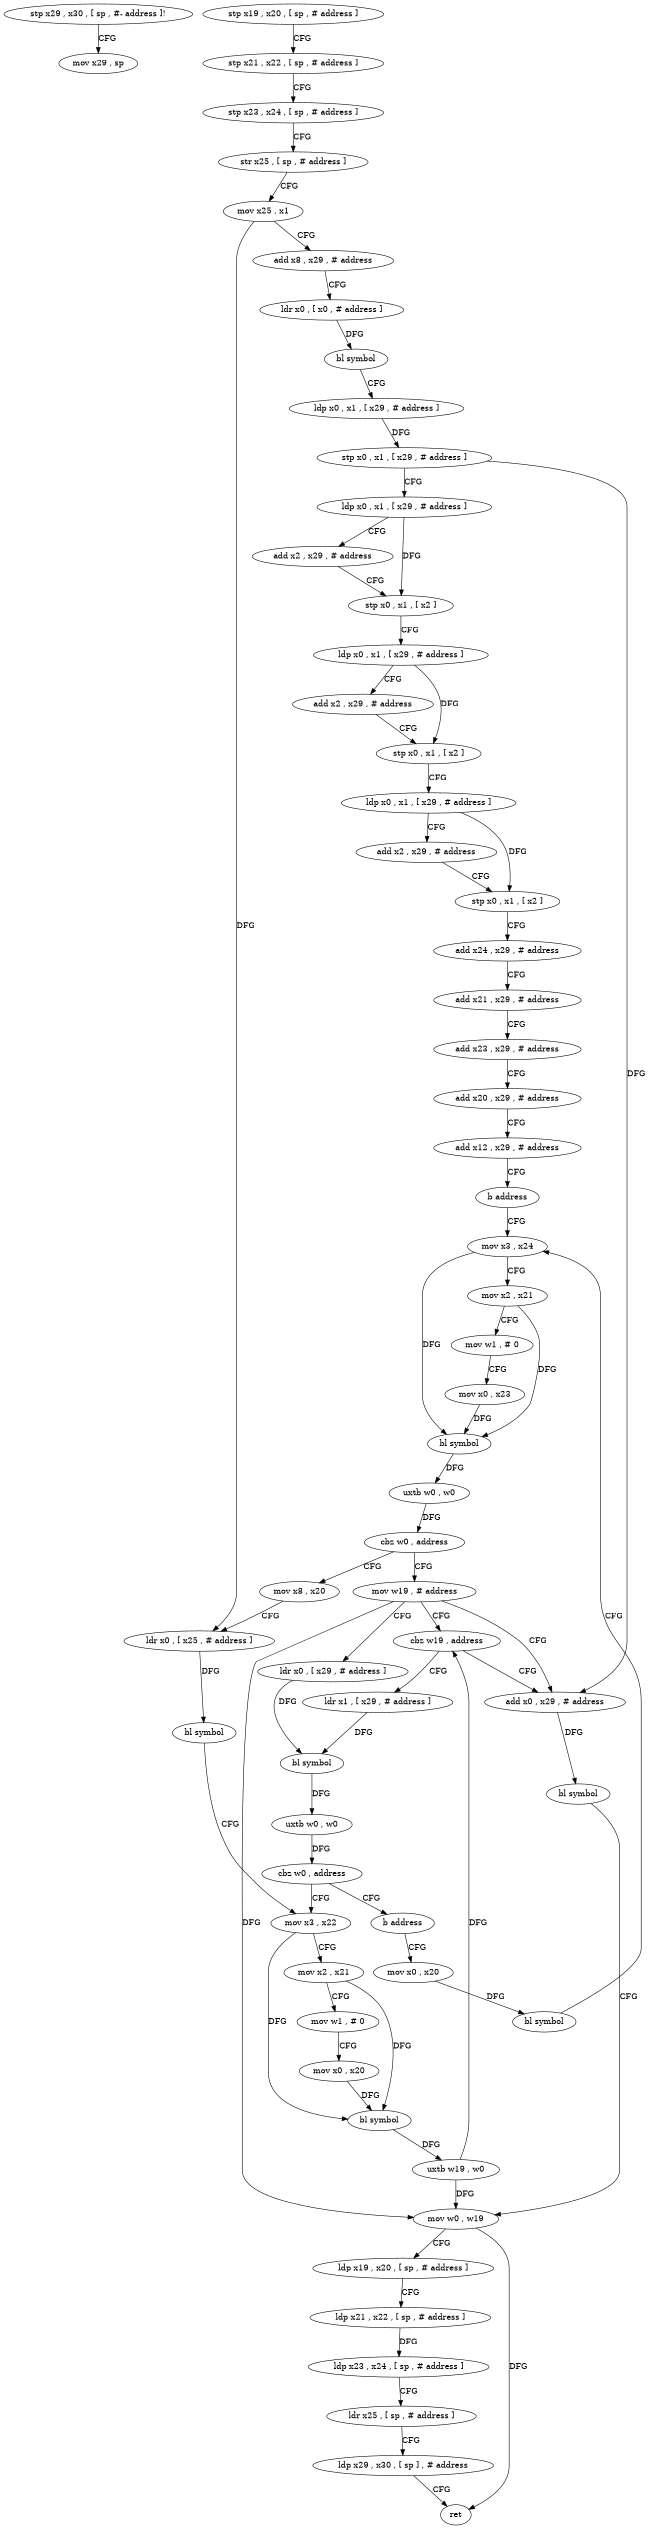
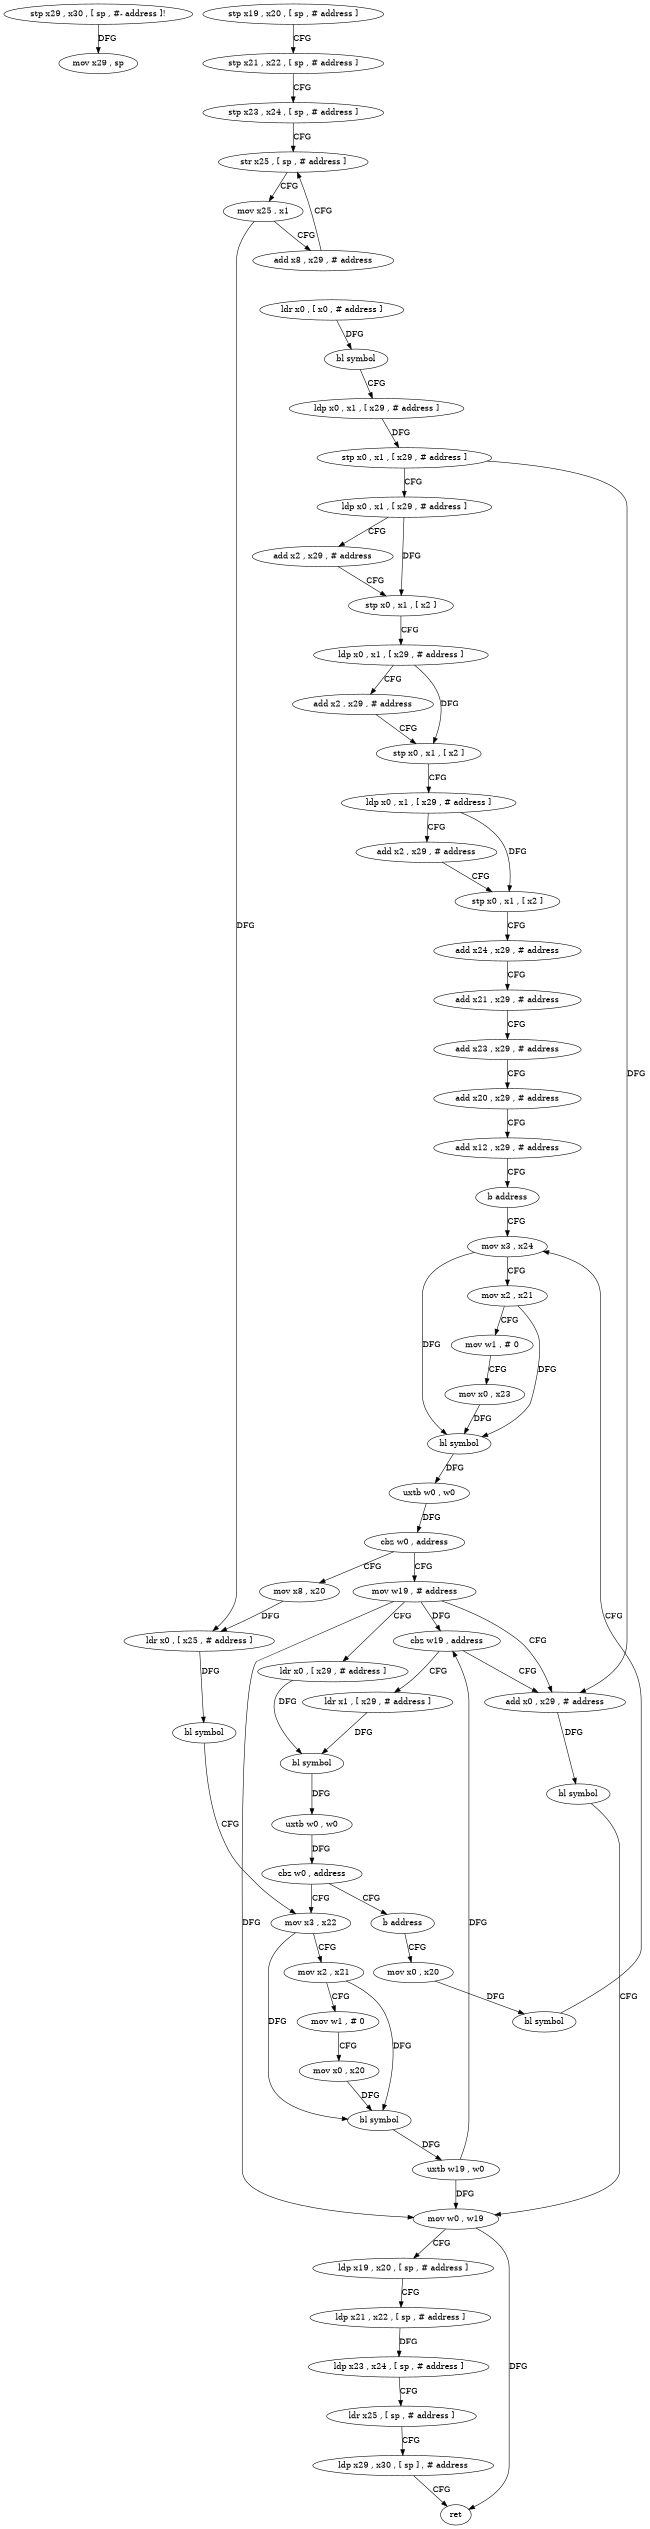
edge "stp x29 , x30 , [ sp , #- address ]!" -> "mov x29 , sp": label "CFG" -> "DFG"
edge "add x8 , x29 , # address" -> "ldr x0 , [ x0 , # address ]": now "add x8 , x29 , # address" -> "str x25 , [ sp , # address ]"
edge "mov x8 , x20" -> "ldr x0 , [ x25 , # address ]": label "CFG" -> "DFG"
edge "mov w19 , # address" -> "cbz w19 , address": label "CFG" -> "DFG"
